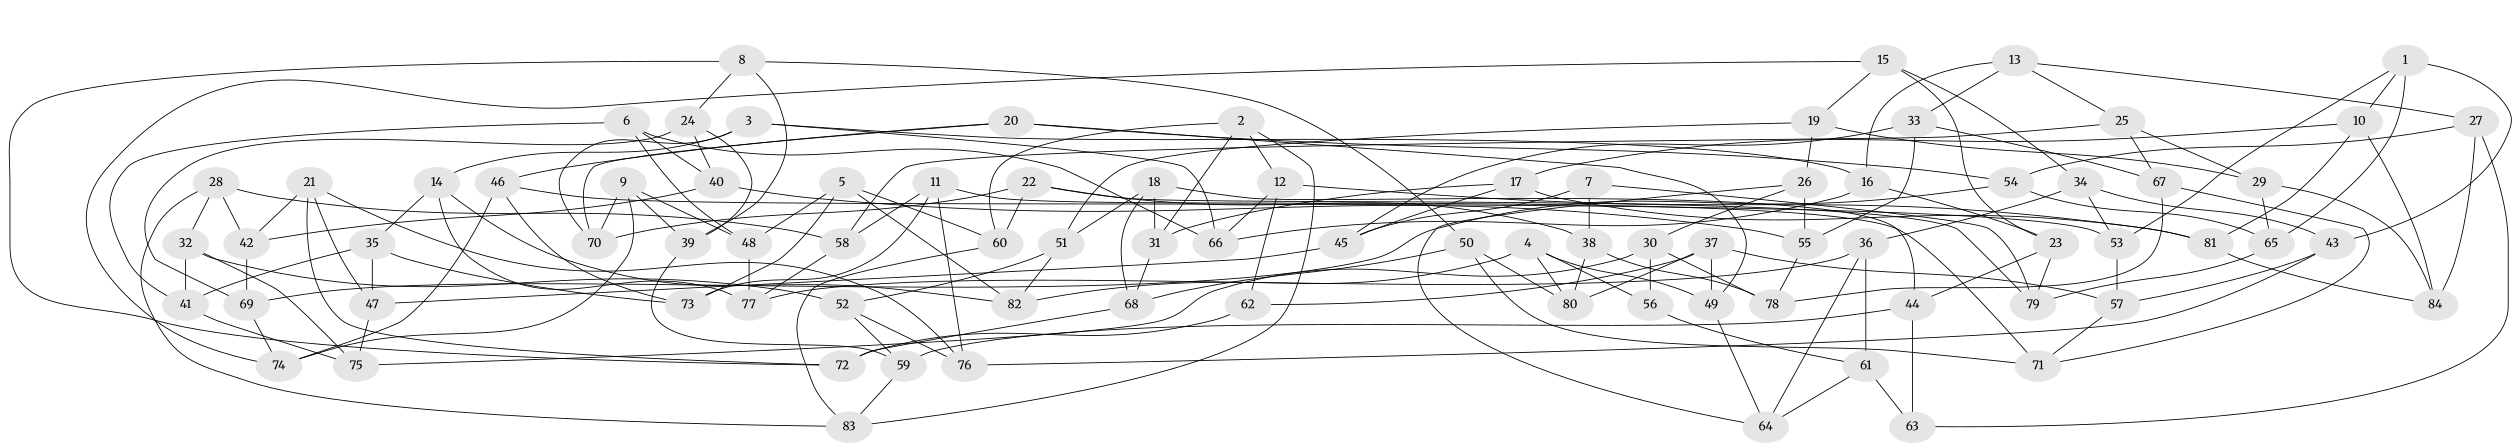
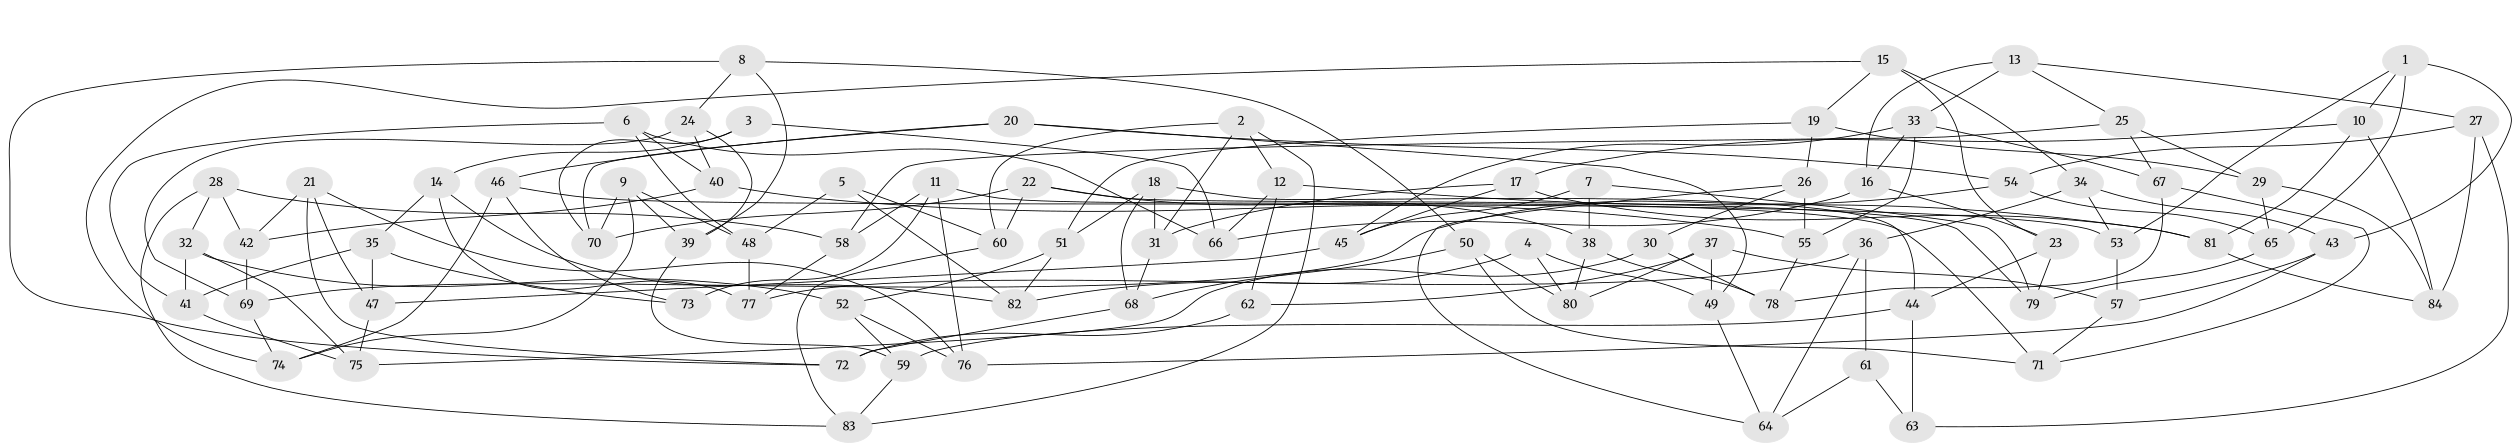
edge "3" -- "16": now "33" -- "16"
edge "5" -- "73": removed
node "56": removed
